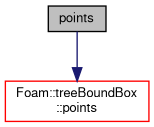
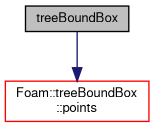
node "points": label "points" -> "treeBoundBox"
